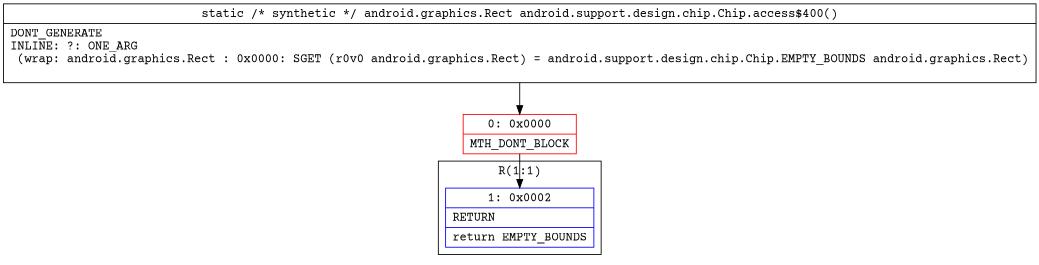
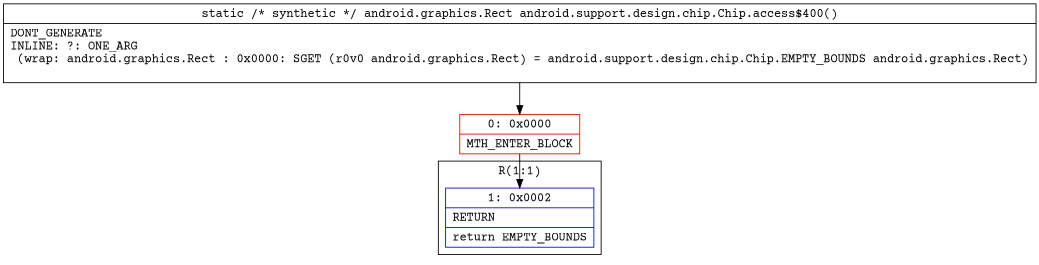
node "0: 0x0000": text "MTH_DONT_BLOCK" -> "MTH_ENTER_BLOCK"
